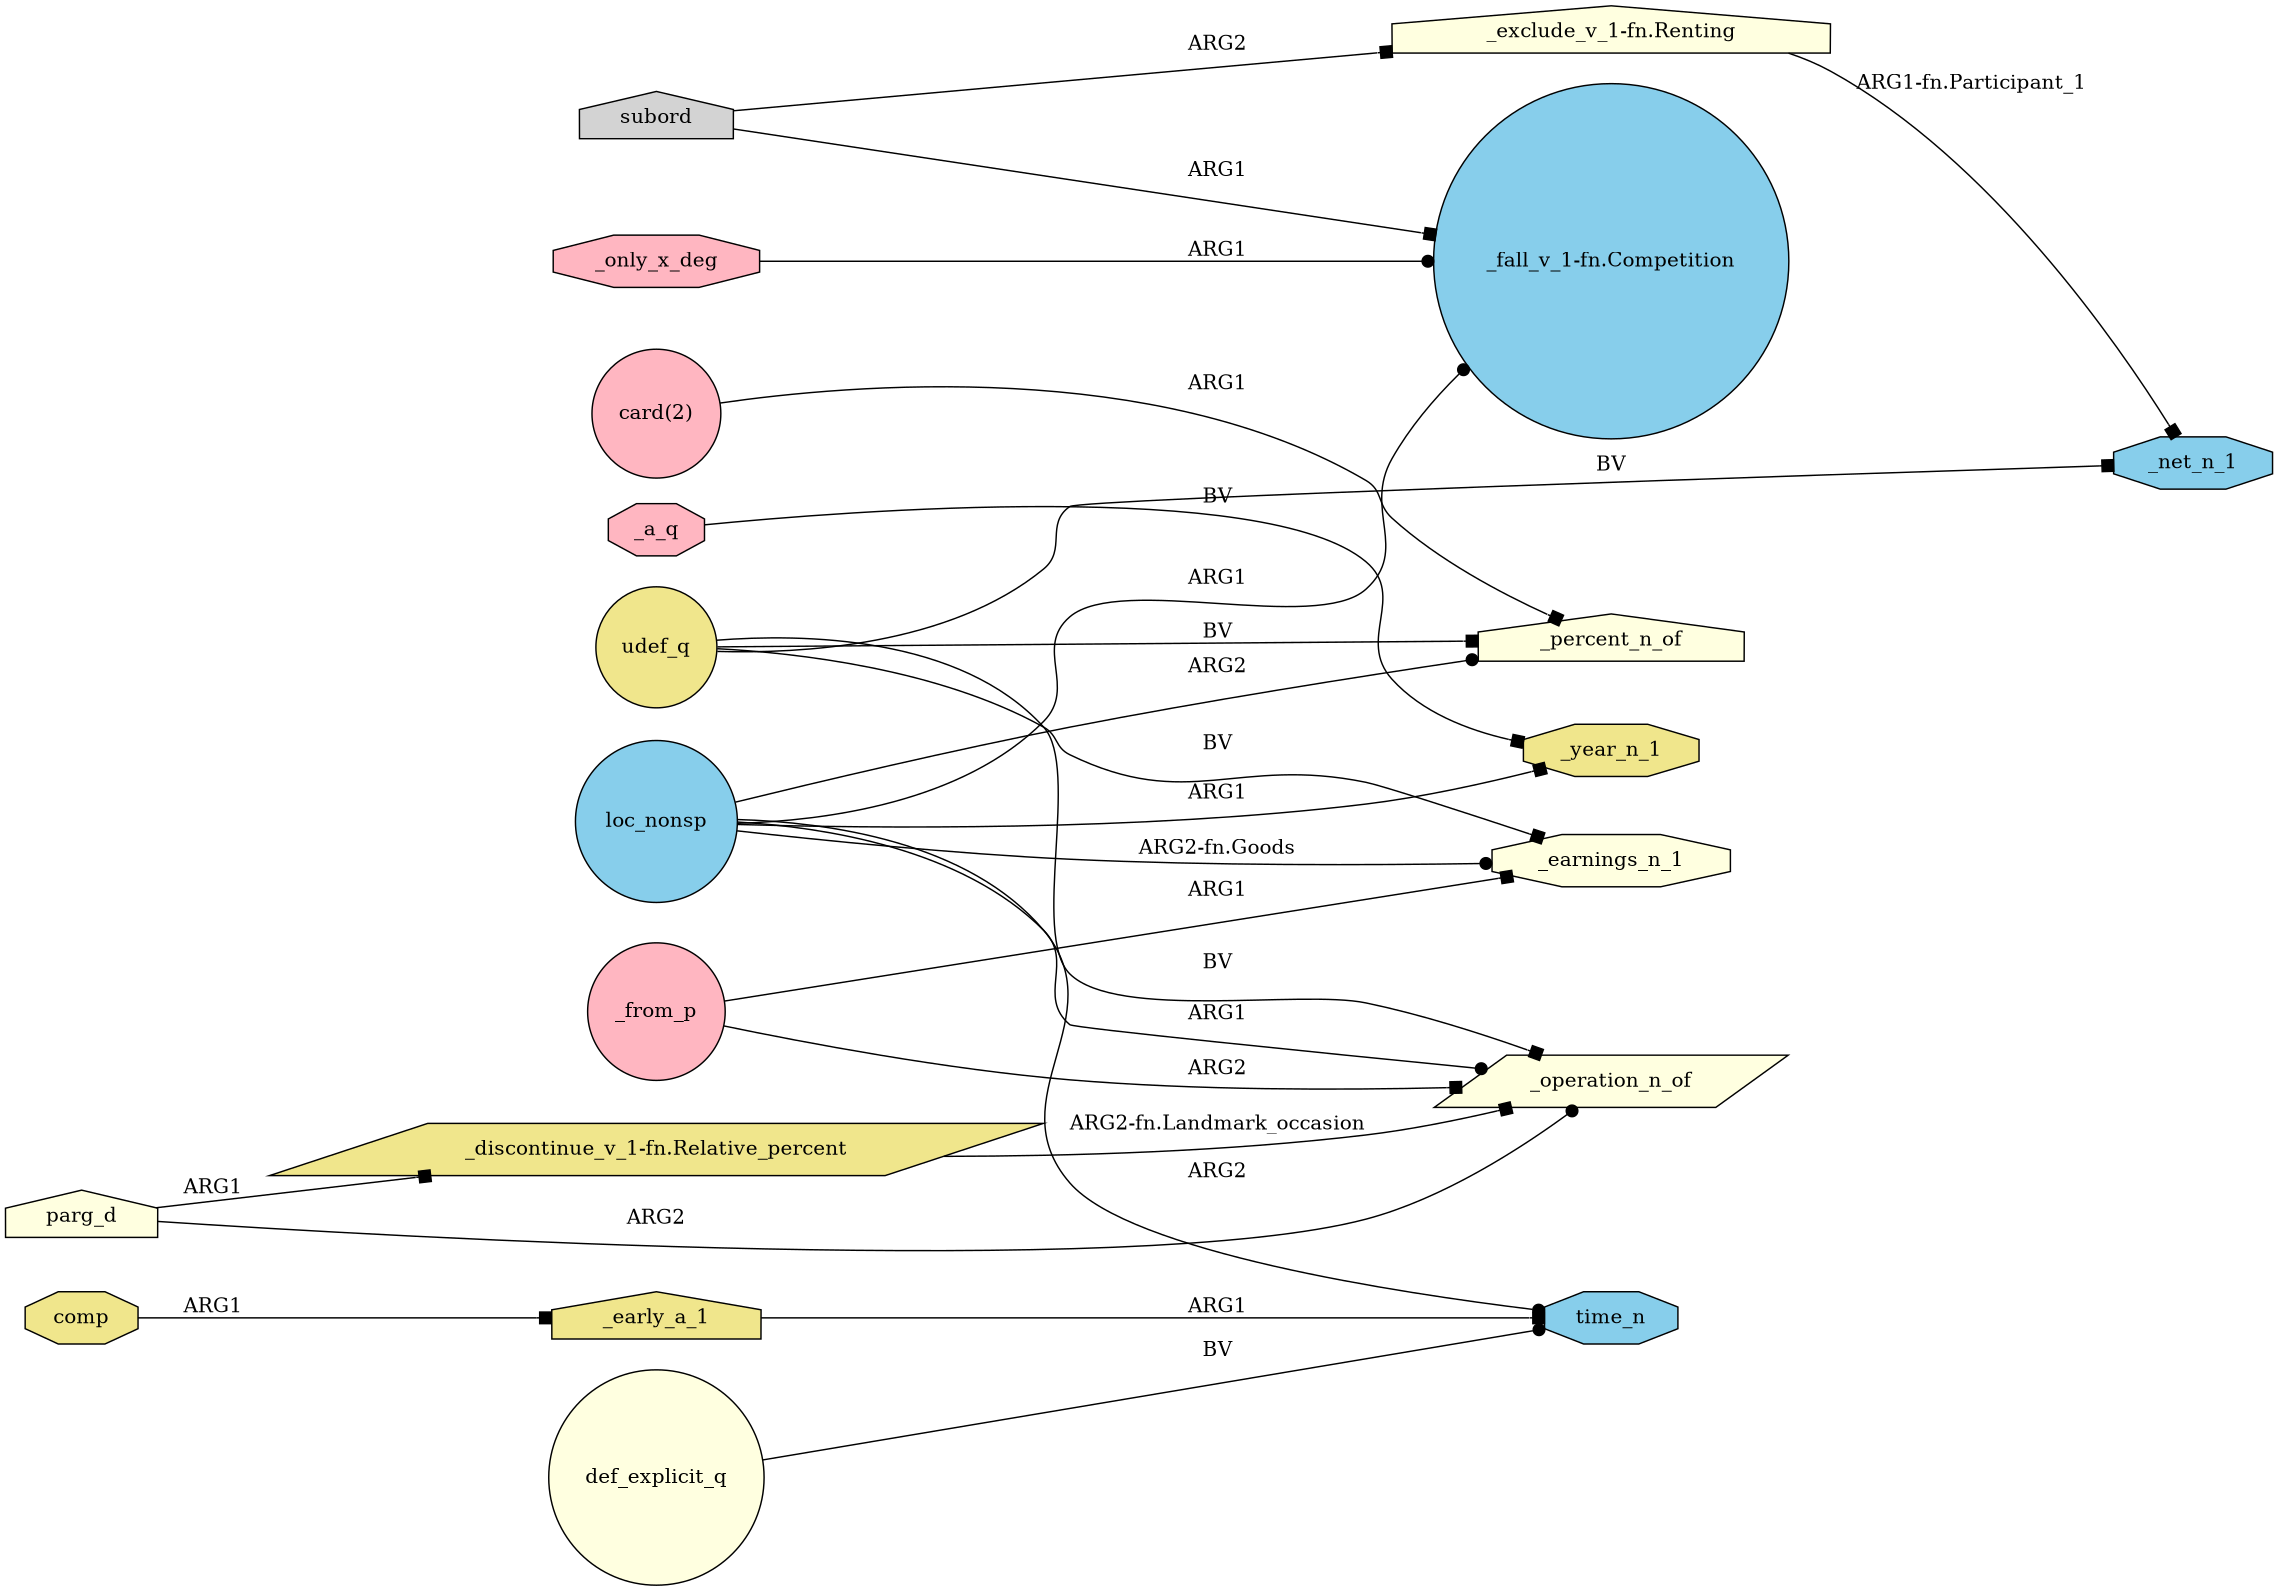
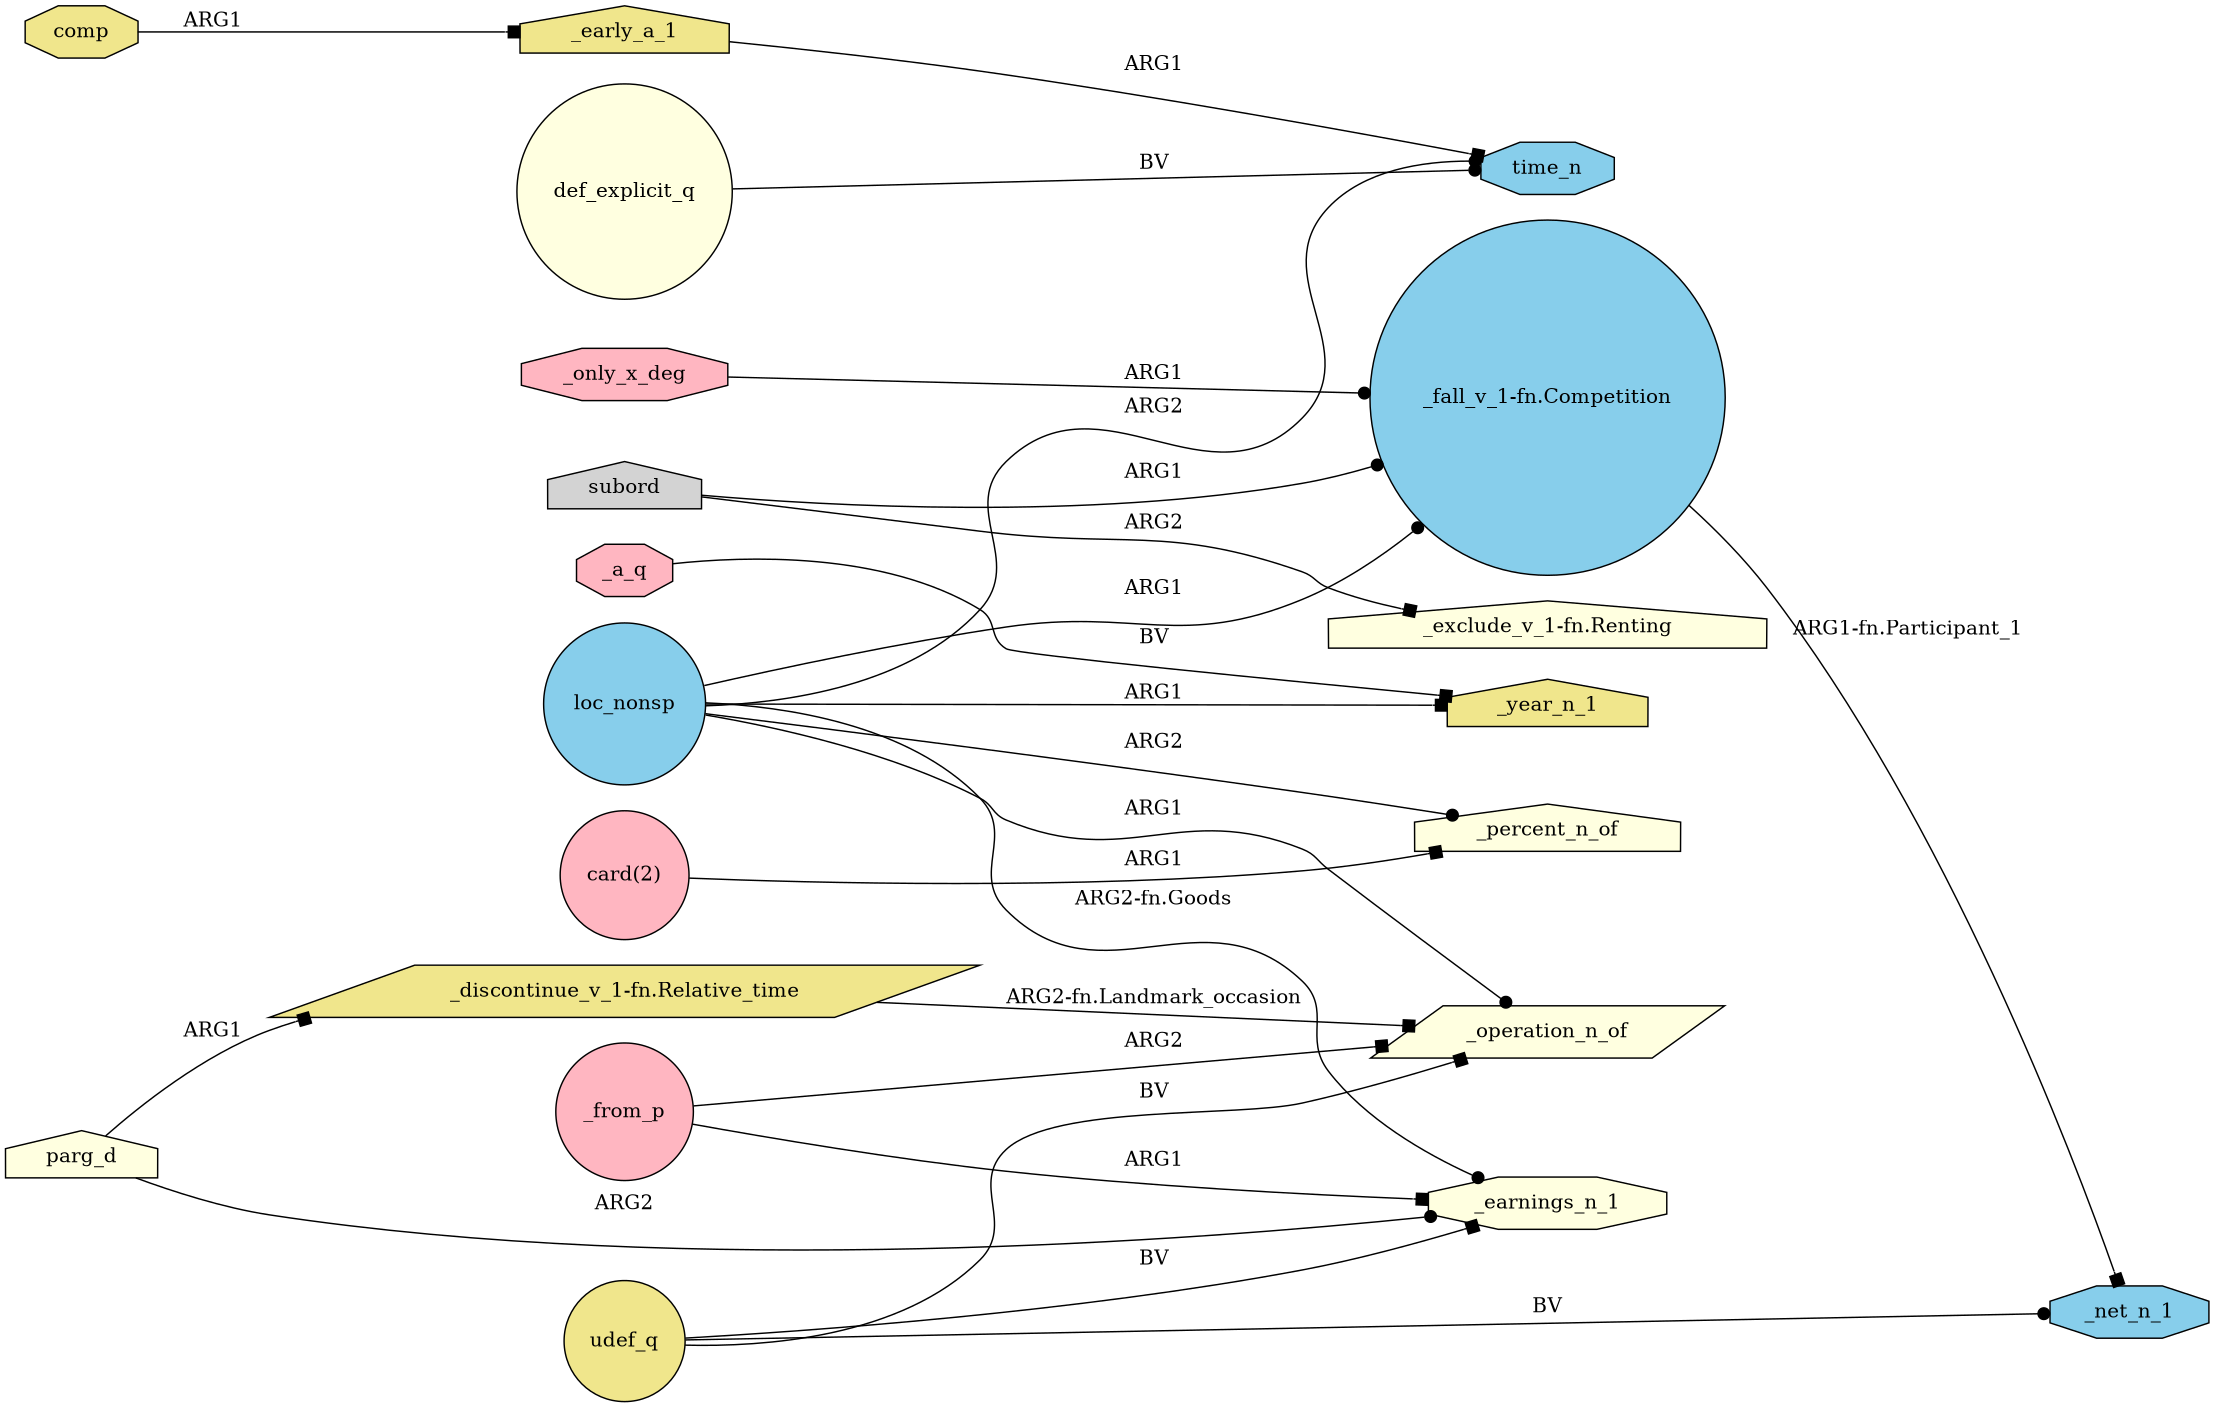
edge "subord" -> "_fall_v_1-fn.Competition": arrowhead box -> dot
edge "_exclude_v_1-fn.Renting" -> "_net_n_1": now "_fall_v_1-fn.Competition" -> "_net_n_1"
edge "udef_q" -> "_net_n_1": arrowhead box -> dot
edge "udef_q" -> "_percent_n_of": removed, label "BV"
node "_year_n_1": shape octagon -> house
node "_discontinue_v_1-fn.Relative_percent": label "_discontinue_v_1-fn.Relative_percent" -> "_discontinue_v_1-fn.Relative_time"
edge "parg_d" -> "_operation_n_of": now "parg_d" -> "_earnings_n_1"
